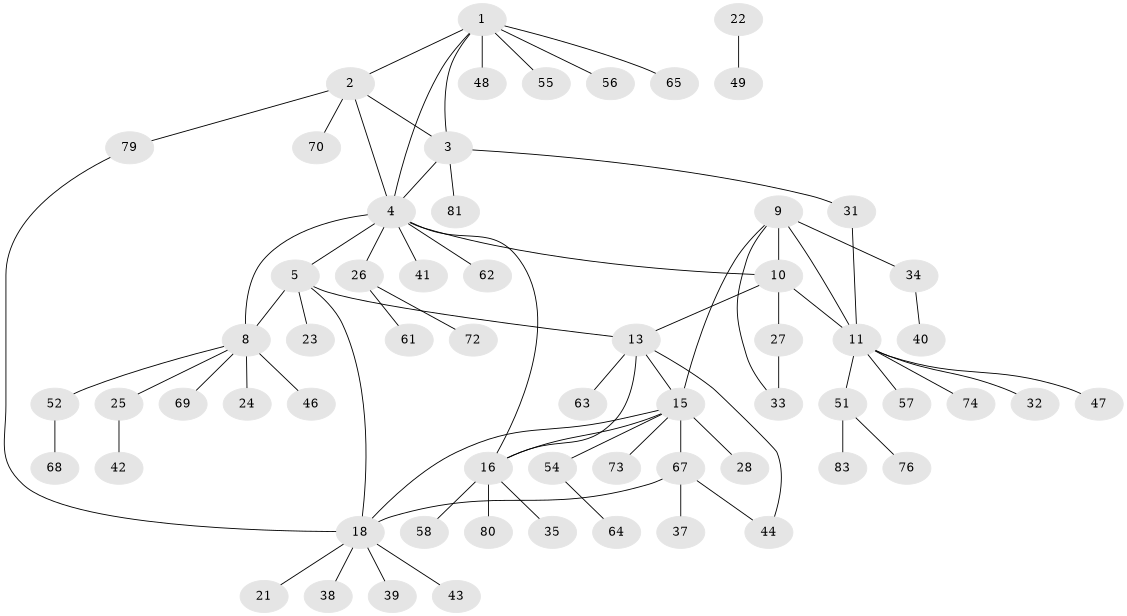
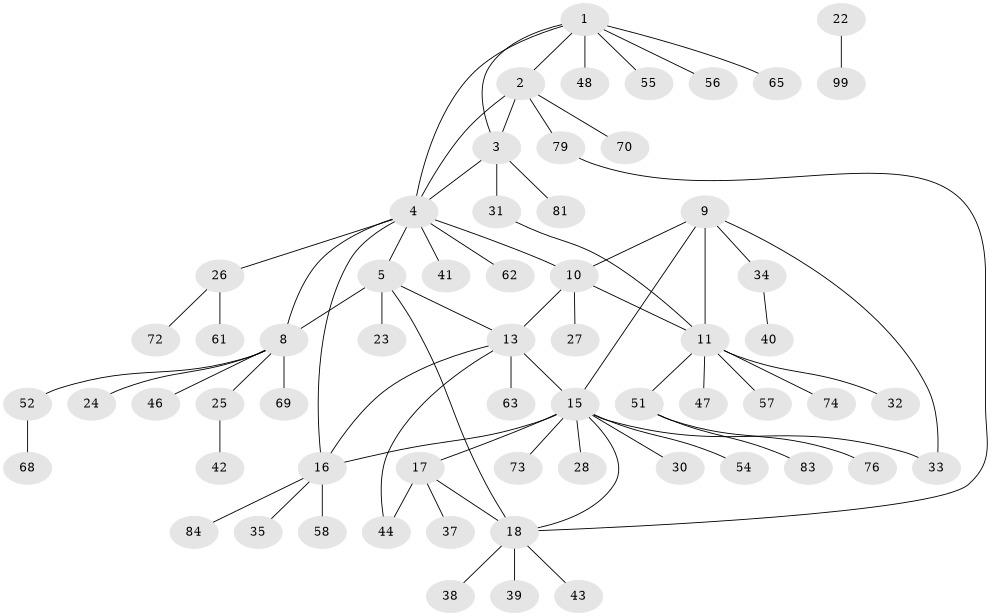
node "49": label "49" -> "99"
edge "27" -- "33": now "15" -- "33"
node "30": added
node "67": label "67" -> "17"
node "80": label "80" -> "84"
node "64": removed
node "21": removed
